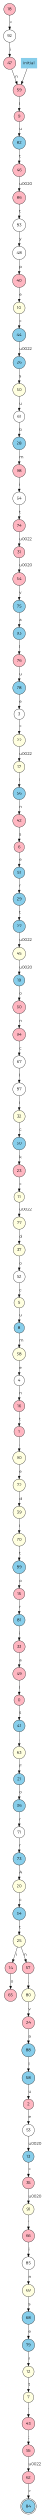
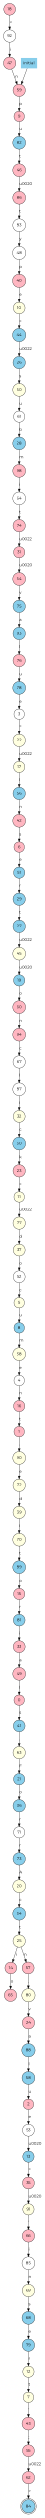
edge "59" -> "9": label "I" -> "p"
